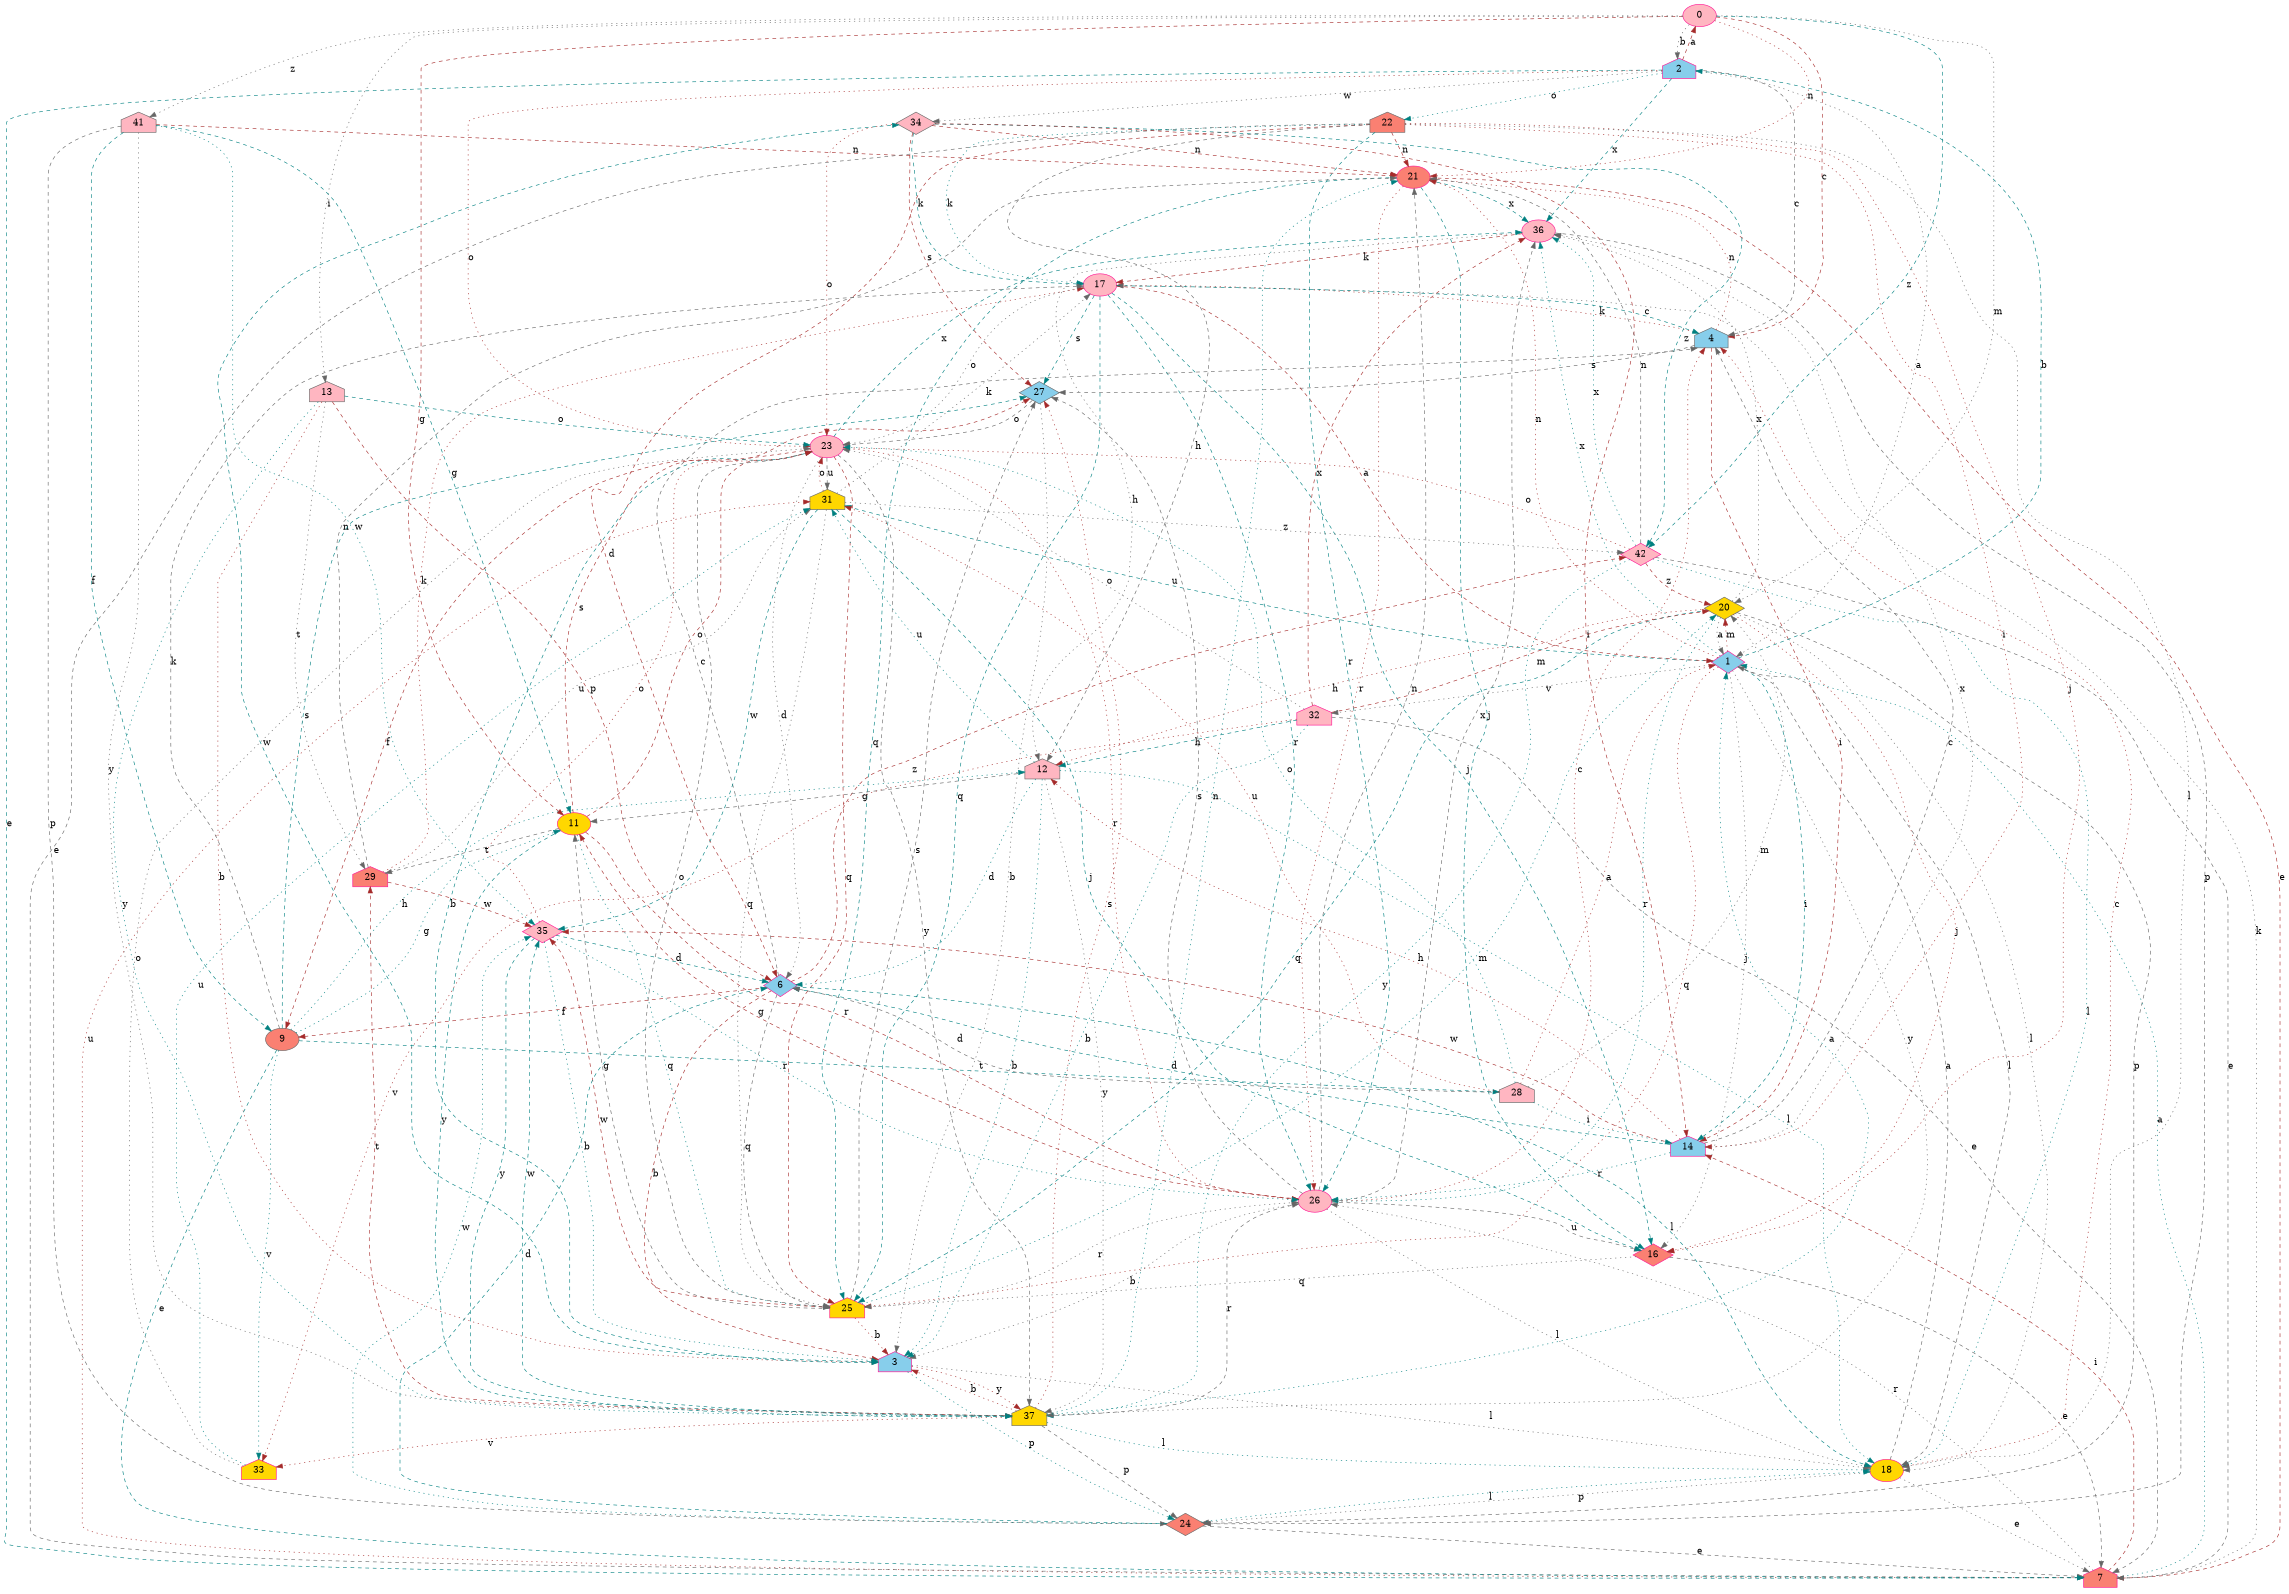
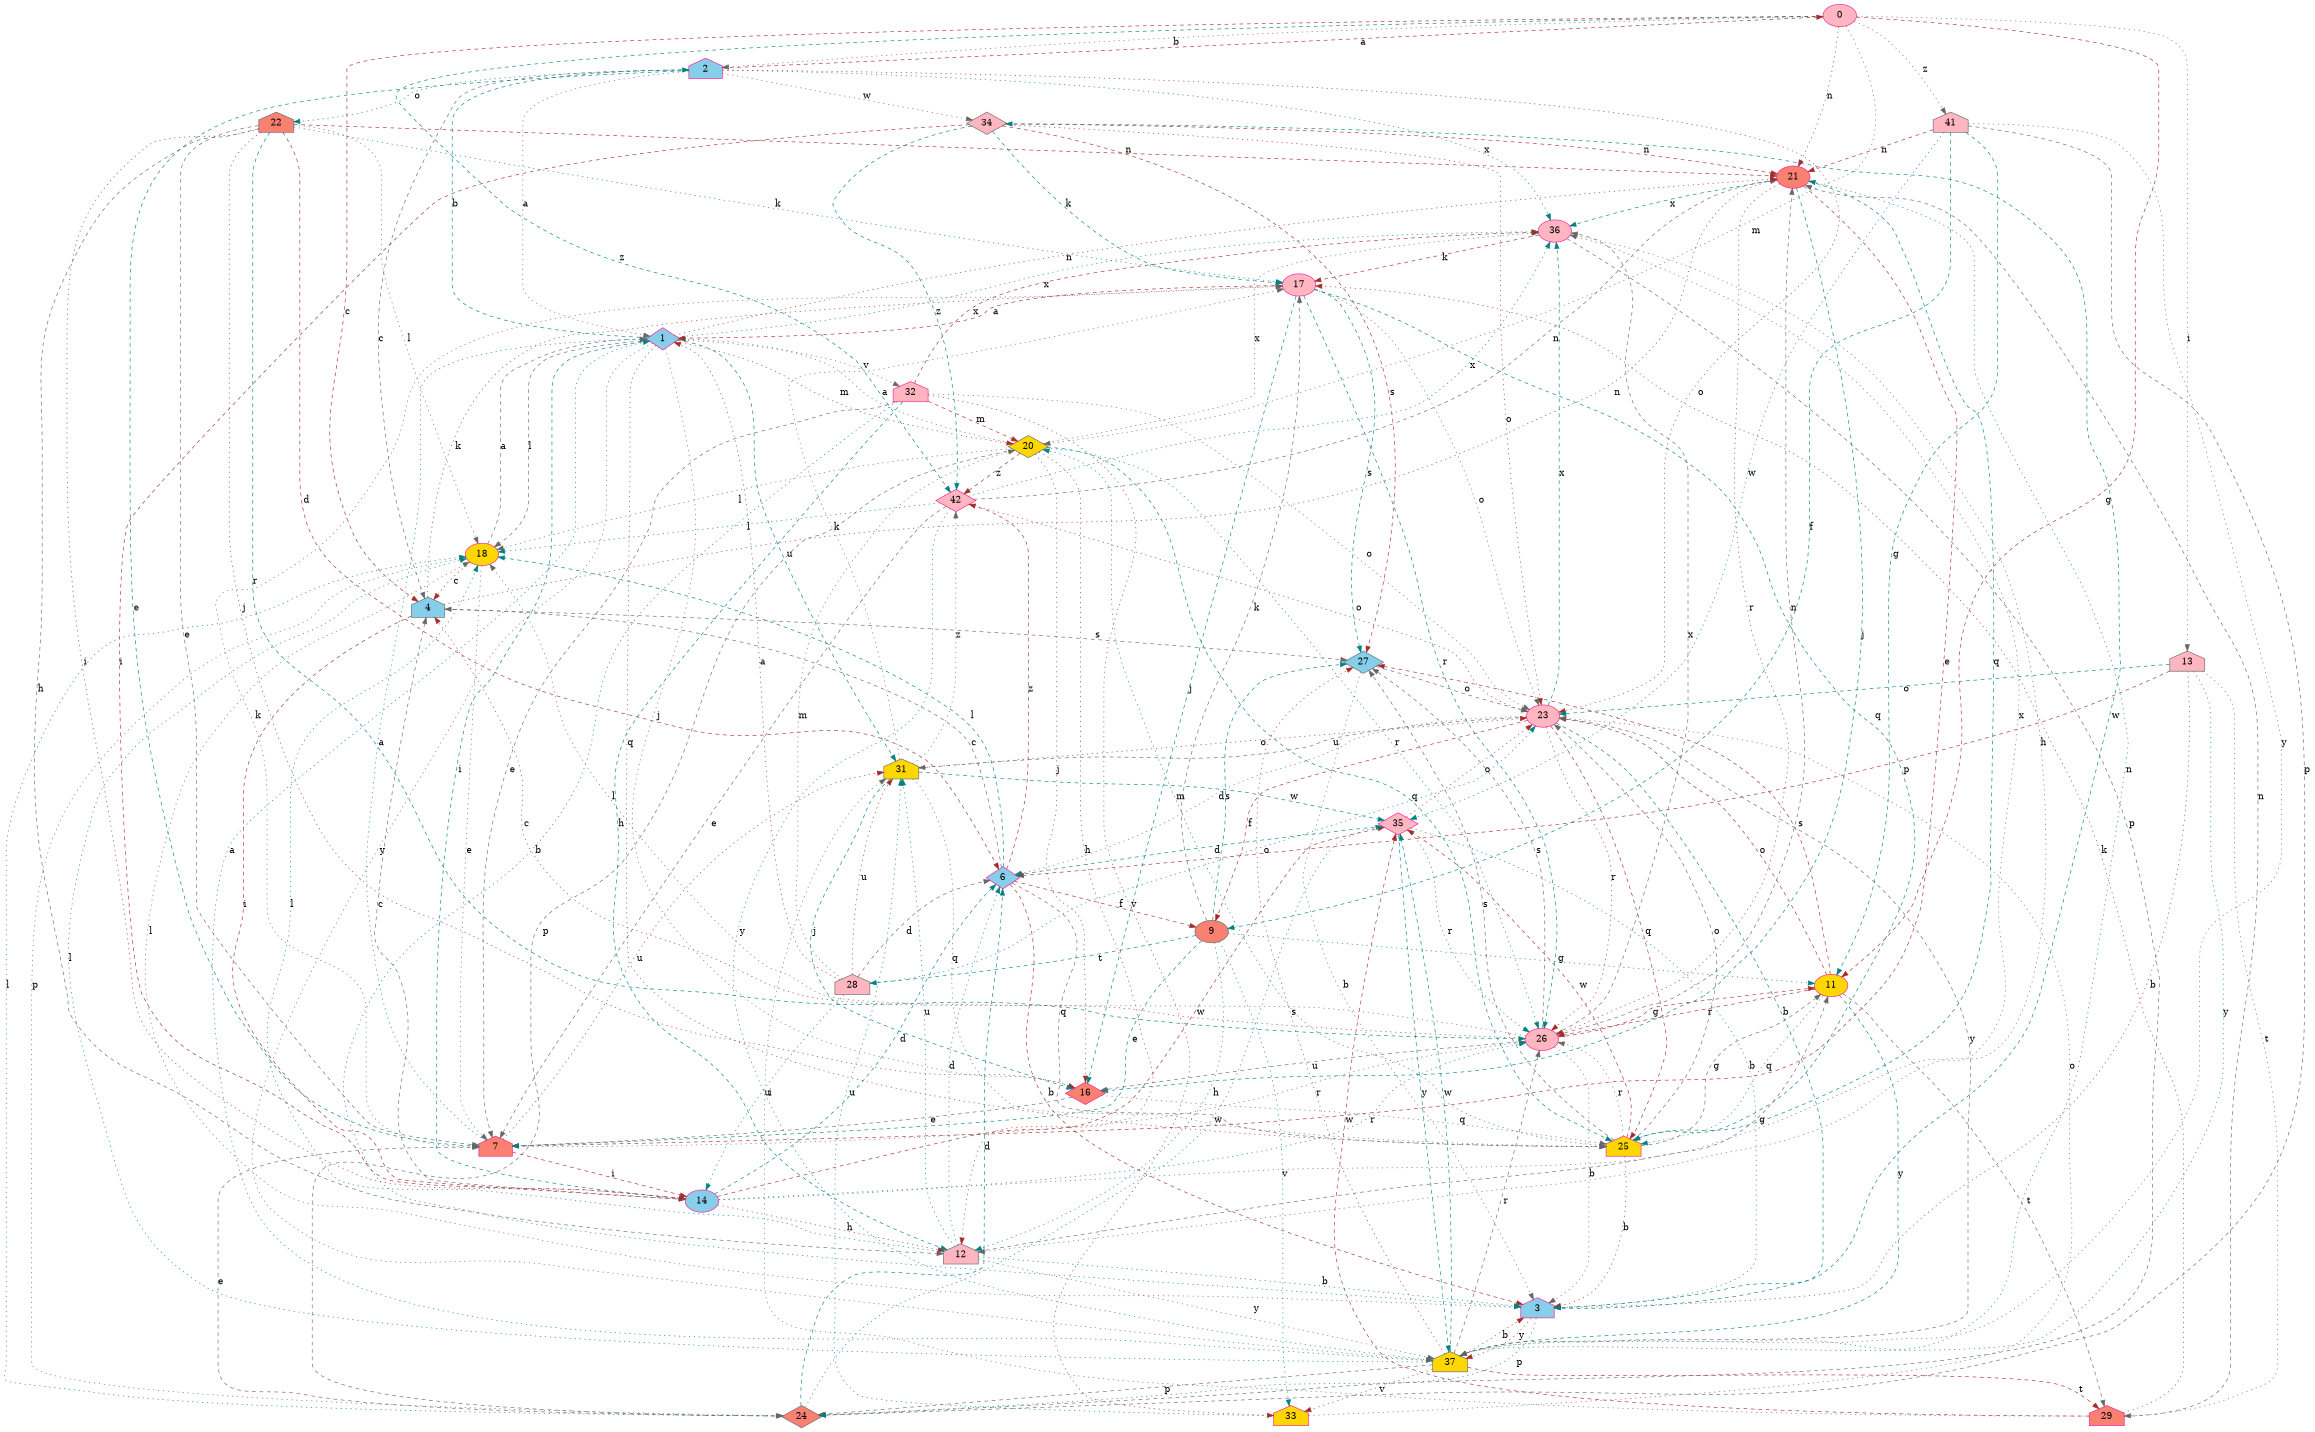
edge "2" -> "36": style dashed -> dotted
edge "17" -> "4": removed, label "c"
edge "42" -> "20": reversed
node "14": shape house -> ellipse
